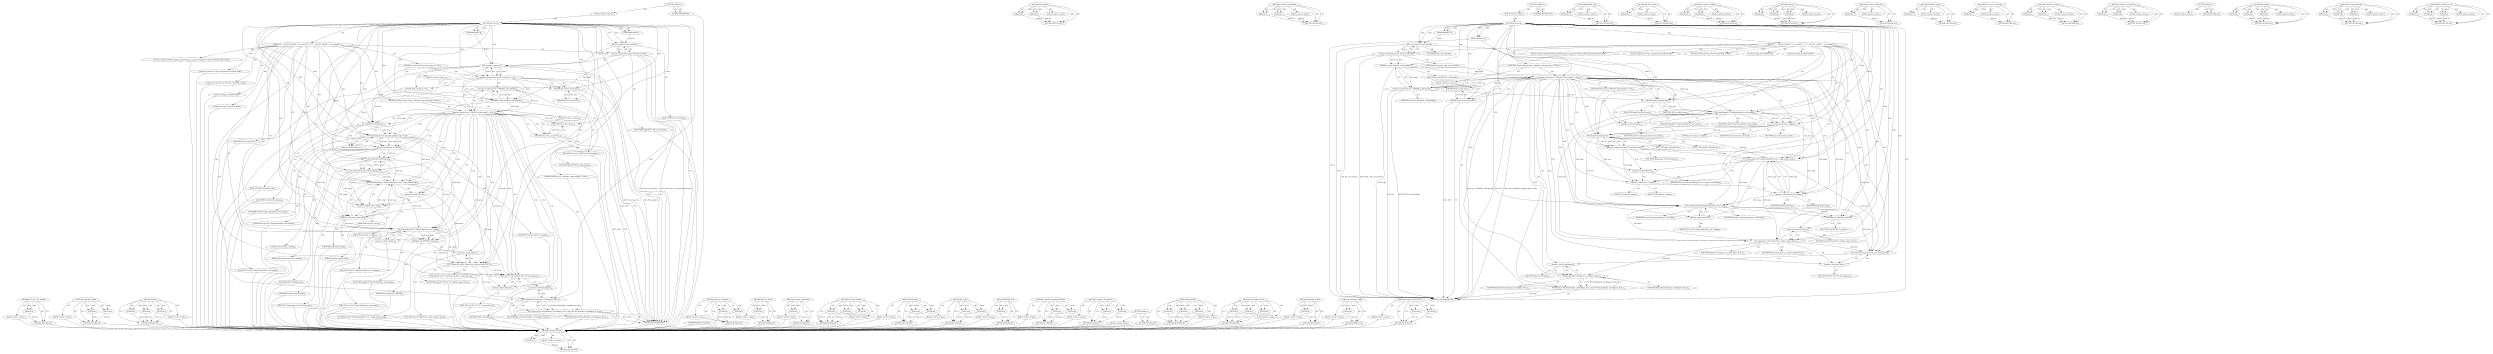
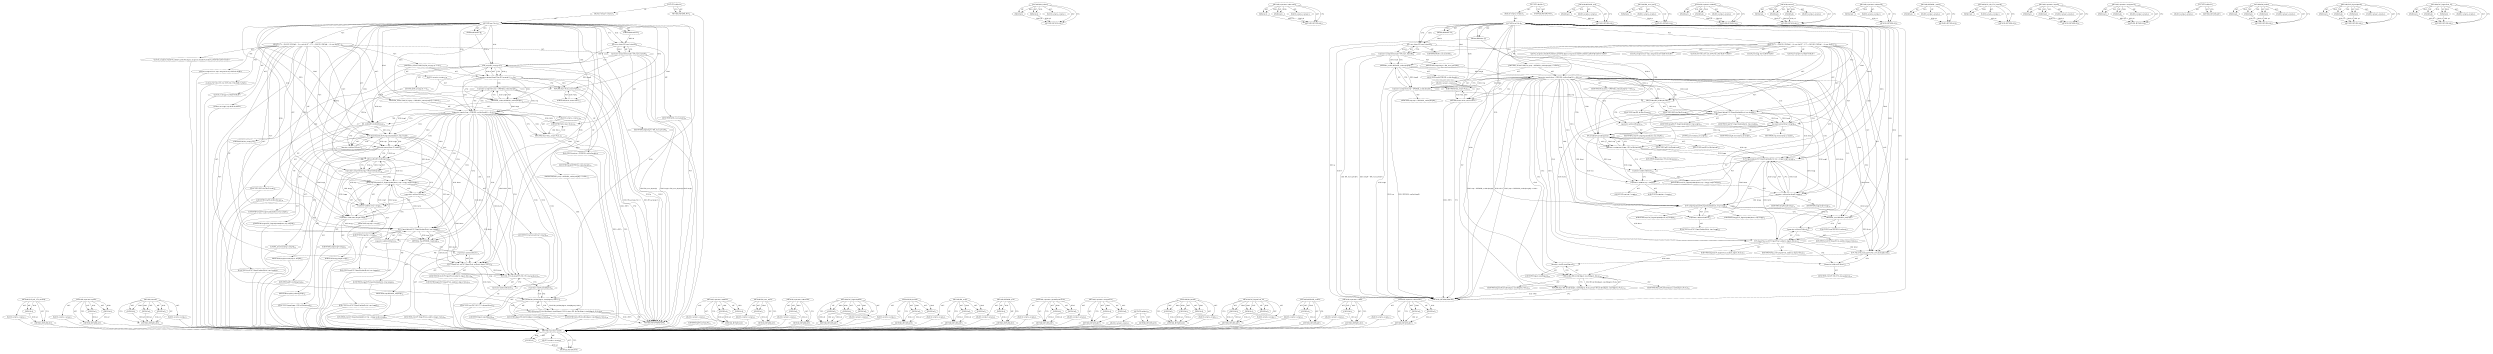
edge "(<operator>.greaterEqualsThan,BN_ucmp(g, N) >= 0)" -> "(LITERAL,0,BN_ucmp(g, N) >= 0)": removed, label "AST:"
